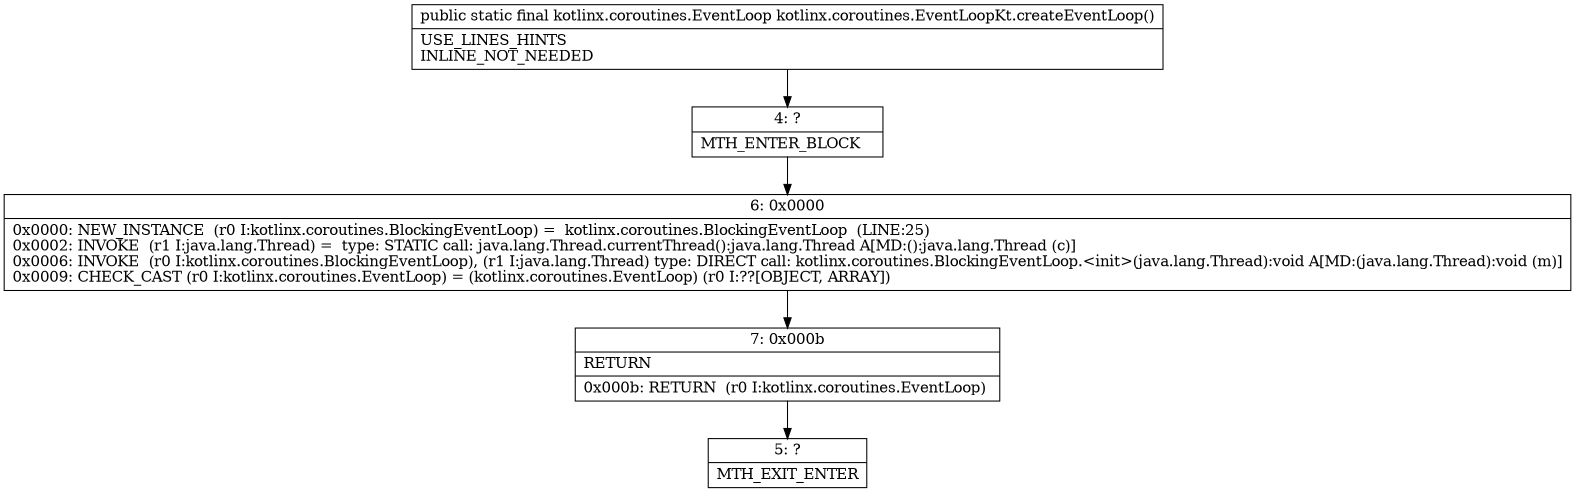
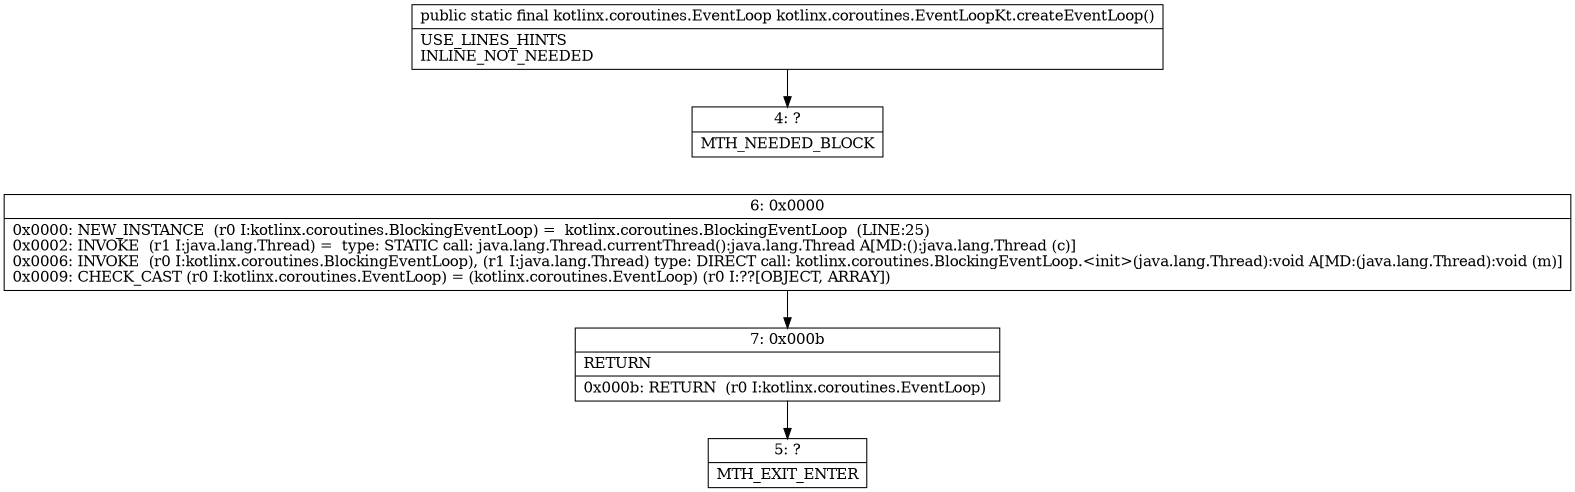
node "4: ?": text "MTH_ENTER_BLOCK" -> "MTH_NEEDED_BLOCK"
edge "4: ?" -> "6: 0x0000": removed
